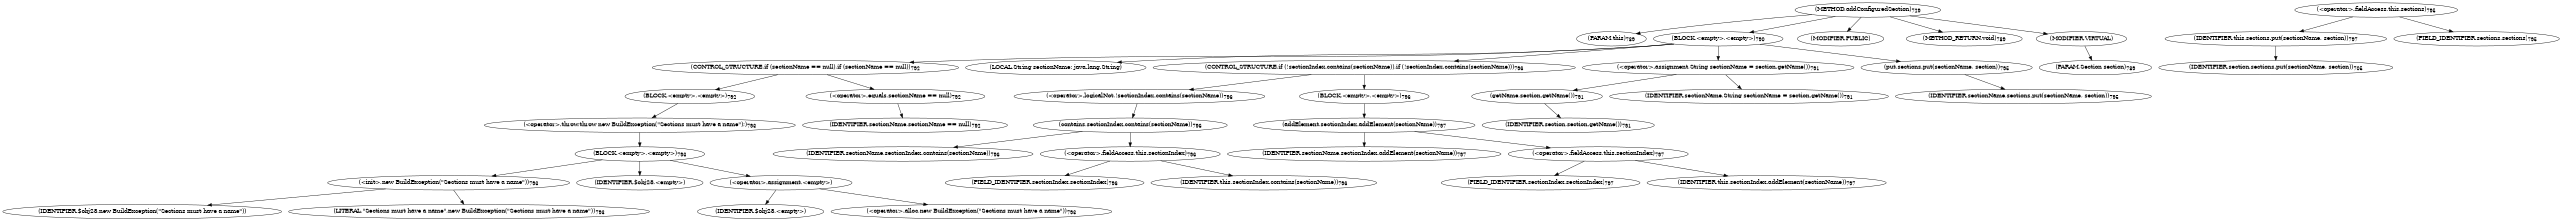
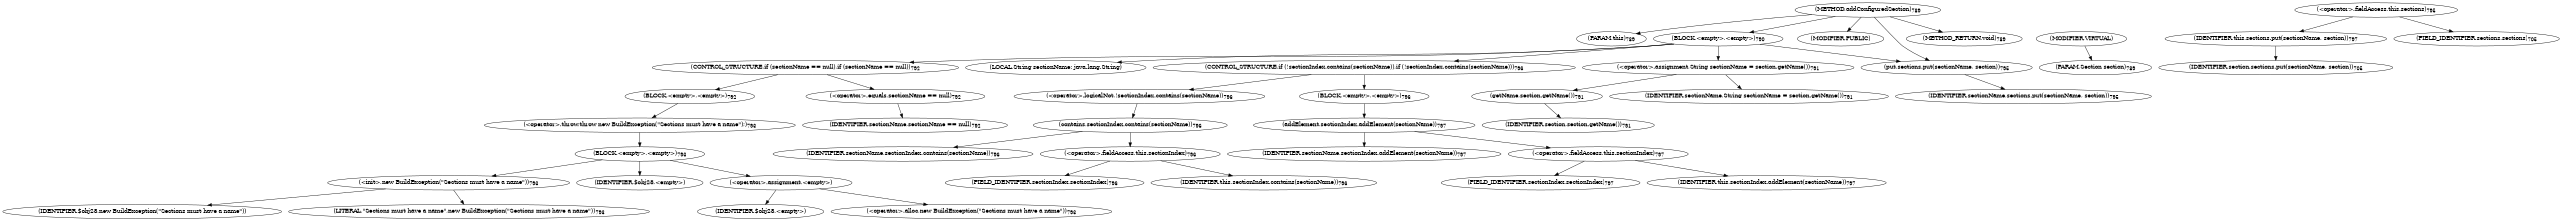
node "(METHOD,addConfiguredSection)": text "729" -> "789"
edge "(METHOD,addConfiguredSection)" -> "(MODIFIER,VIRTUAL)": now "(METHOD,addConfiguredSection)" -> "(put,sections.put(sectionName, section))"
node "(FIELD_IDENTIFIER,sections,sections)": text "795" -> "705"
